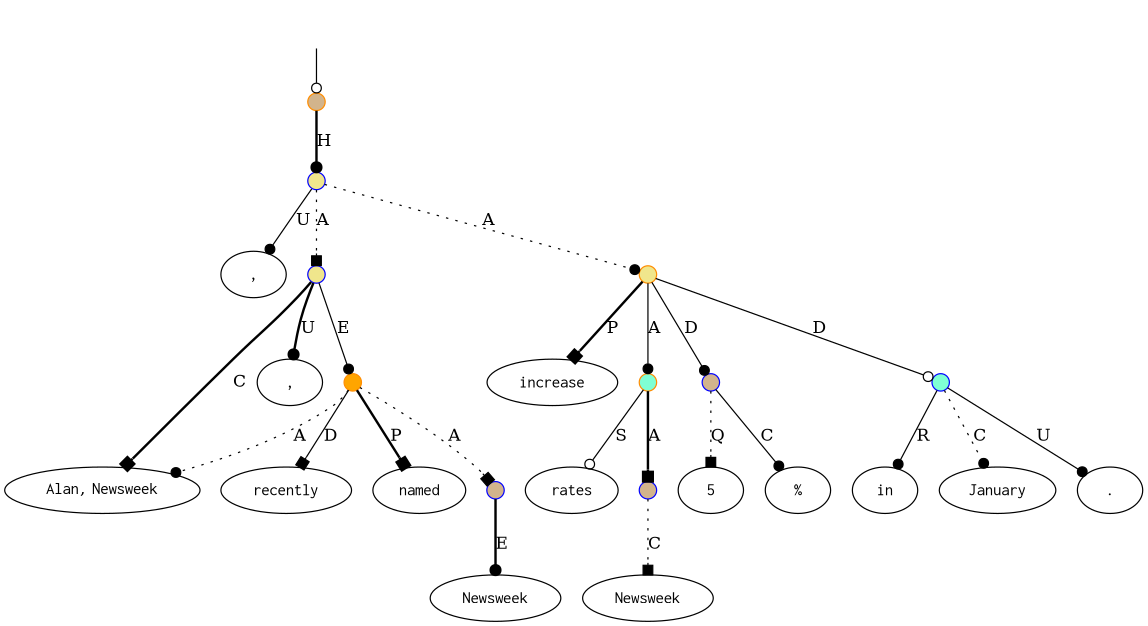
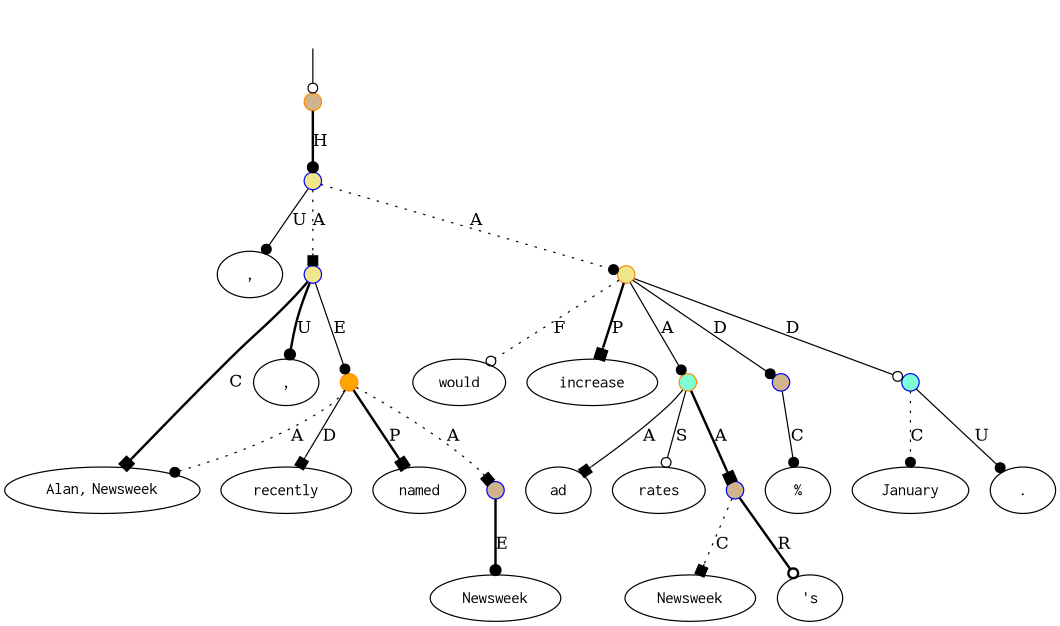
node "would": added
node "ad": added
node "5": removed
node "in": removed
node "'s": added
